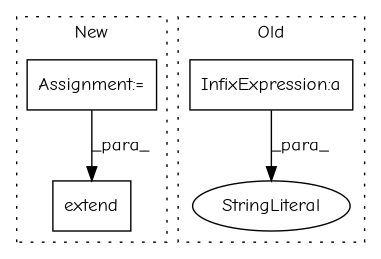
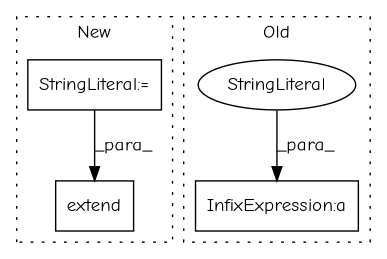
node "Assignment:=": label "Assignment:=" -> "StringLiteral:="
edge "InfixExpression:a" -> "StringLiteral": reversed
